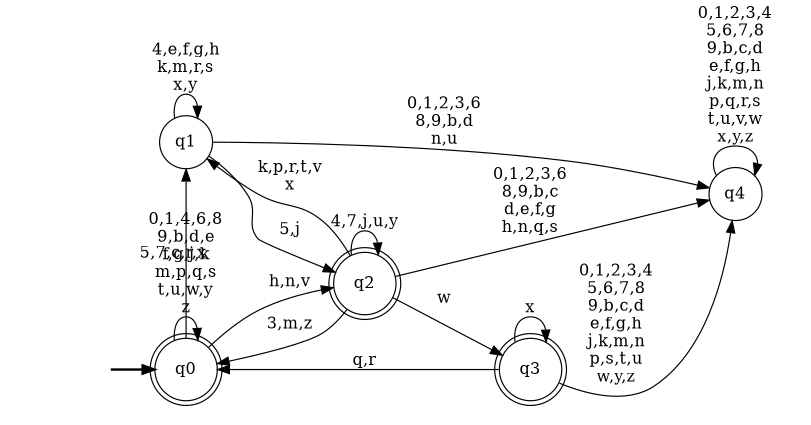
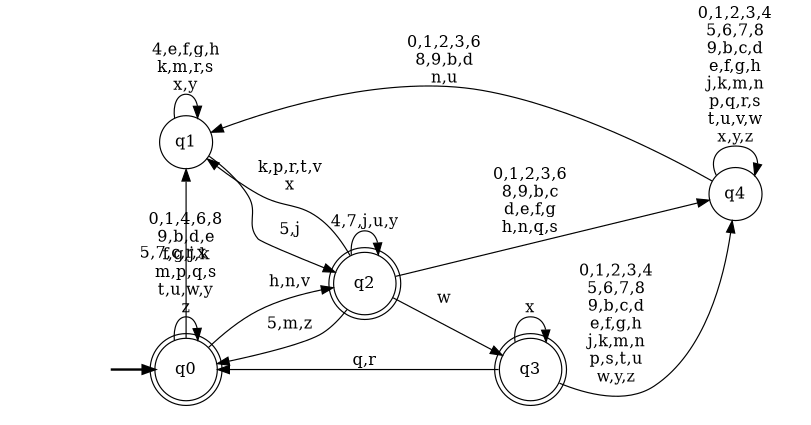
edge "q1" -> "q4": reversed
edge "q2" -> "q0": label "3,m,z" -> "5,m,z"
